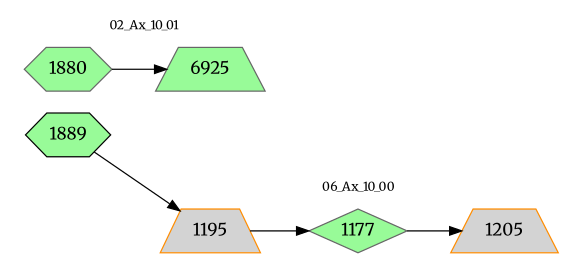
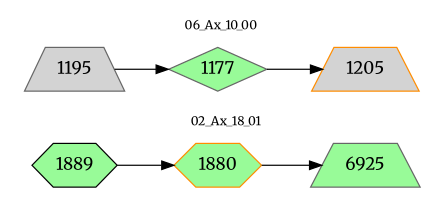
cluster "02_Ax_10_01": label "02_Ax_10_01" -> "02_Ax_18_01"
node "1880": color gray40 -> darkorange
edge "1889" -> "1195": now "1889" -> "1880"
node "1195": color darkorange -> gray40
